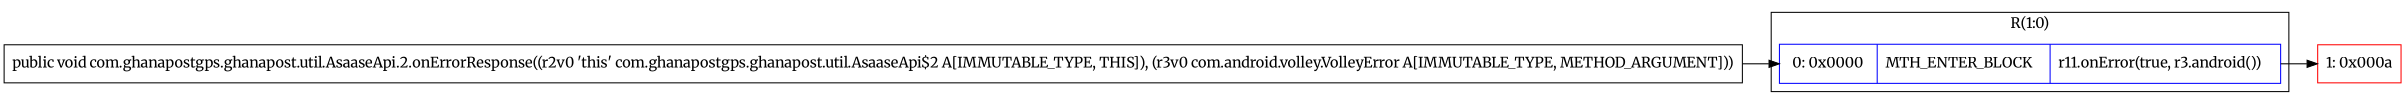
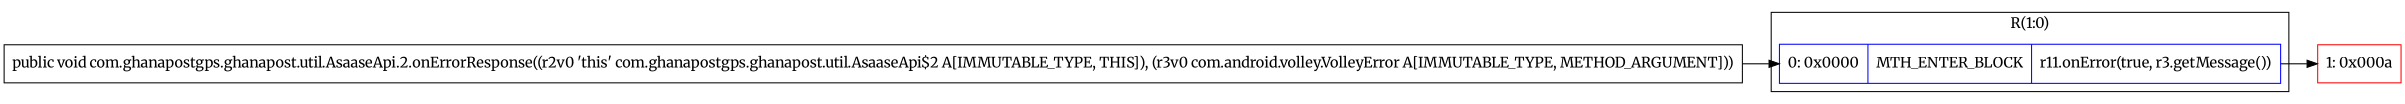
node "0: 0x0000": text "r11.onError(true, r3.android())" -> "r11.onError(true, r3.getMessage())"
